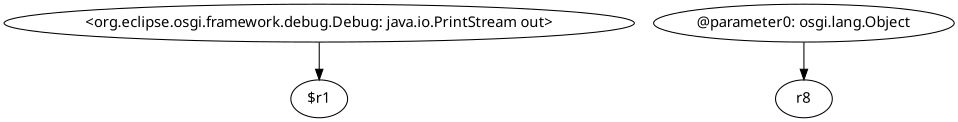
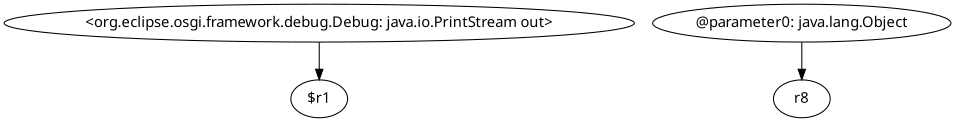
node "@parameter0: osgi.lang.Object": label "@parameter0: osgi.lang.Object" -> "@parameter0: java.lang.Object"
